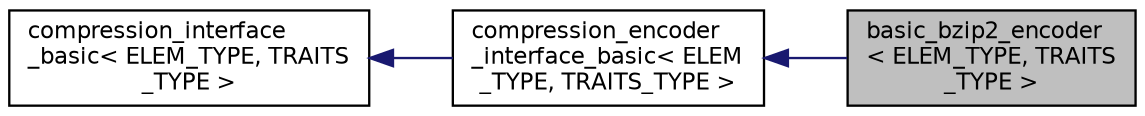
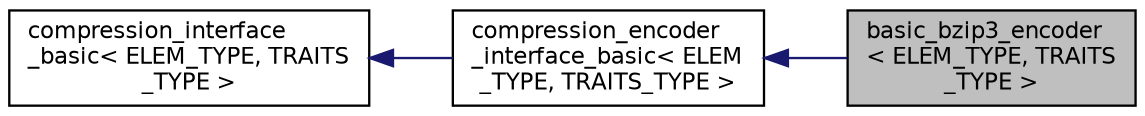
node "basic_bzip2_encoder < ELEM_TYPE, TRAITS _TYPE >": label "basic_bzip2_encoder < ELEM_TYPE, TRAITS _TYPE >" -> "basic_bzip3_encoder < ELEM_TYPE, TRAITS _TYPE >"
